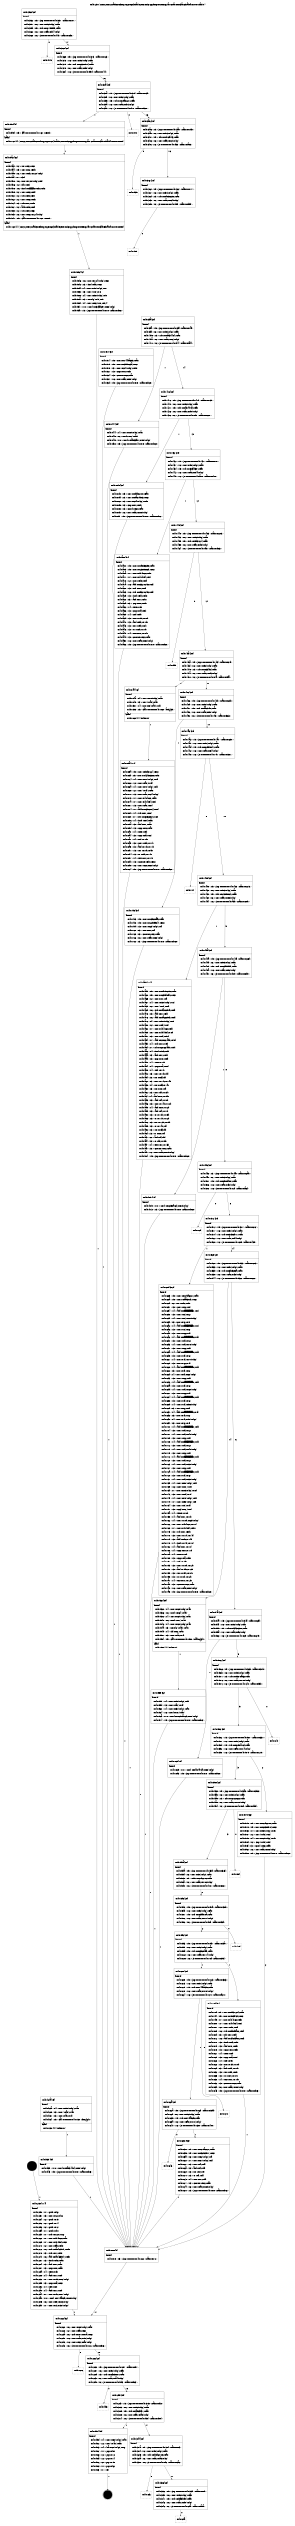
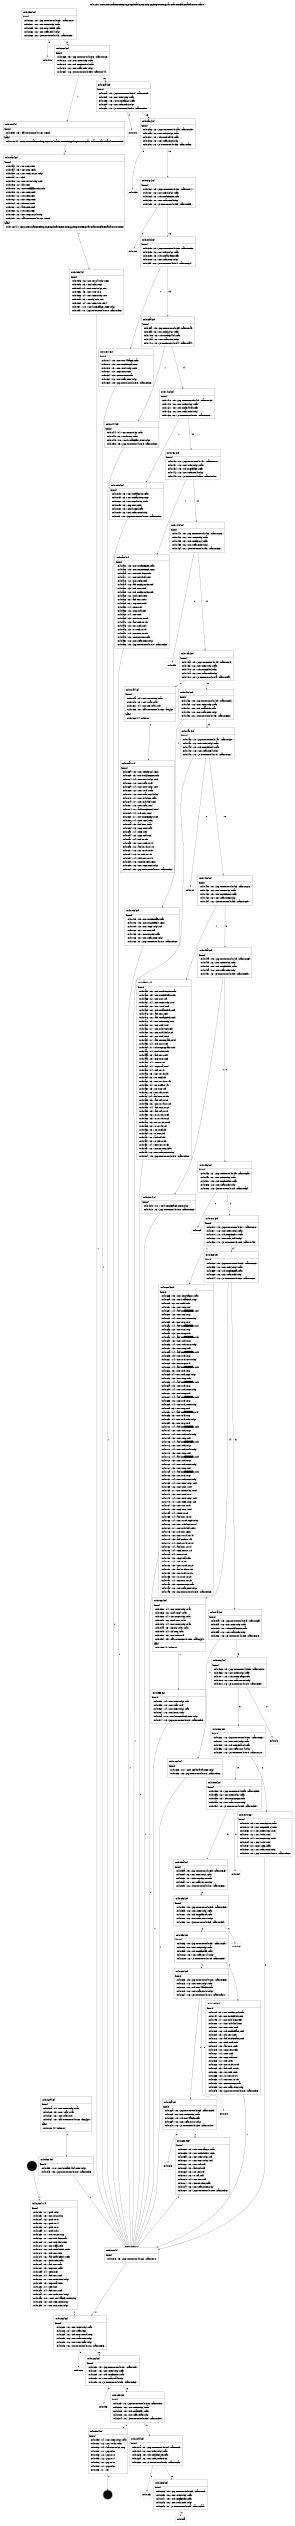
edge "0x40138a [28]" -> "0x40199d [5]": now "0x40136e [28]" -> "0x40199d [5]"
node "0x4013de [28]": added
edge "0x40185a [111]" -> "0x401e1e [5]": now "0x4014a2 [28]" -> "0x401e1e [5]"
